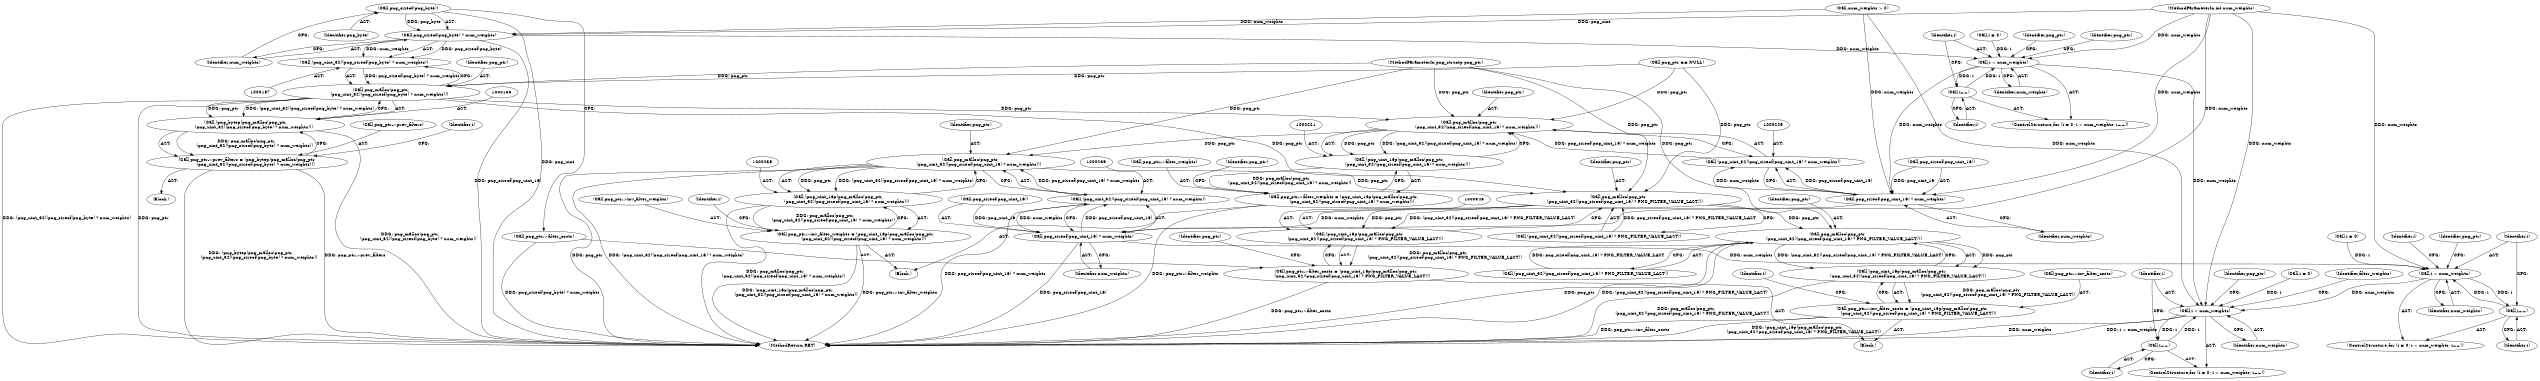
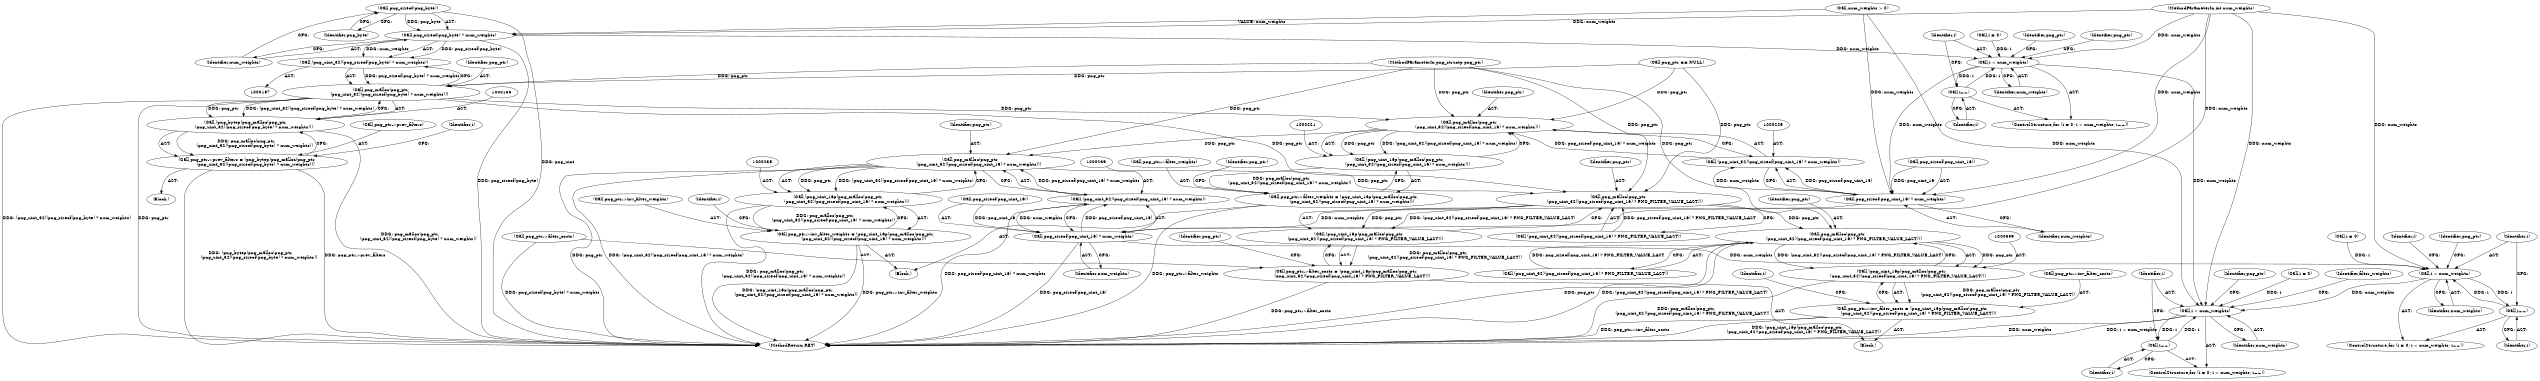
edge "(Identifier,png_byte)" -> "(Call,png_sizeof(png_byte))": label "AST: " -> "CFG: "
edge "(Call,num_weights > 0)" -> "(Call,png_sizeof(png_byte) * num_weights)": label "DDG: num_weights" -> "VALUE: num_weights"
edge "(MethodParameterIn,int num_weights)" -> "(Call,png_sizeof(png_byte) * num_weights)": label "DDG: png_uint" -> "DDG: num_weights"
edge "(Call,png_sizeof(png_byte))" -> "(Call,png_ptr->filter_costs)": now "(Call,png_sizeof(png_byte))" -> "(Identifier,png_byte)"
edge "1000187" -> "(Call,(png_uint_32)(png_sizeof(png_byte) * num_weights))": reversed
edge "(Call,png_sizeof(png_byte) * num_weights)" -> "(MethodReturn,RET)": label "DDG: png_sizeof(png_uint_16)" -> "DDG: png_sizeof(png_byte)"
node "1000345": removed
node "1000359": added
